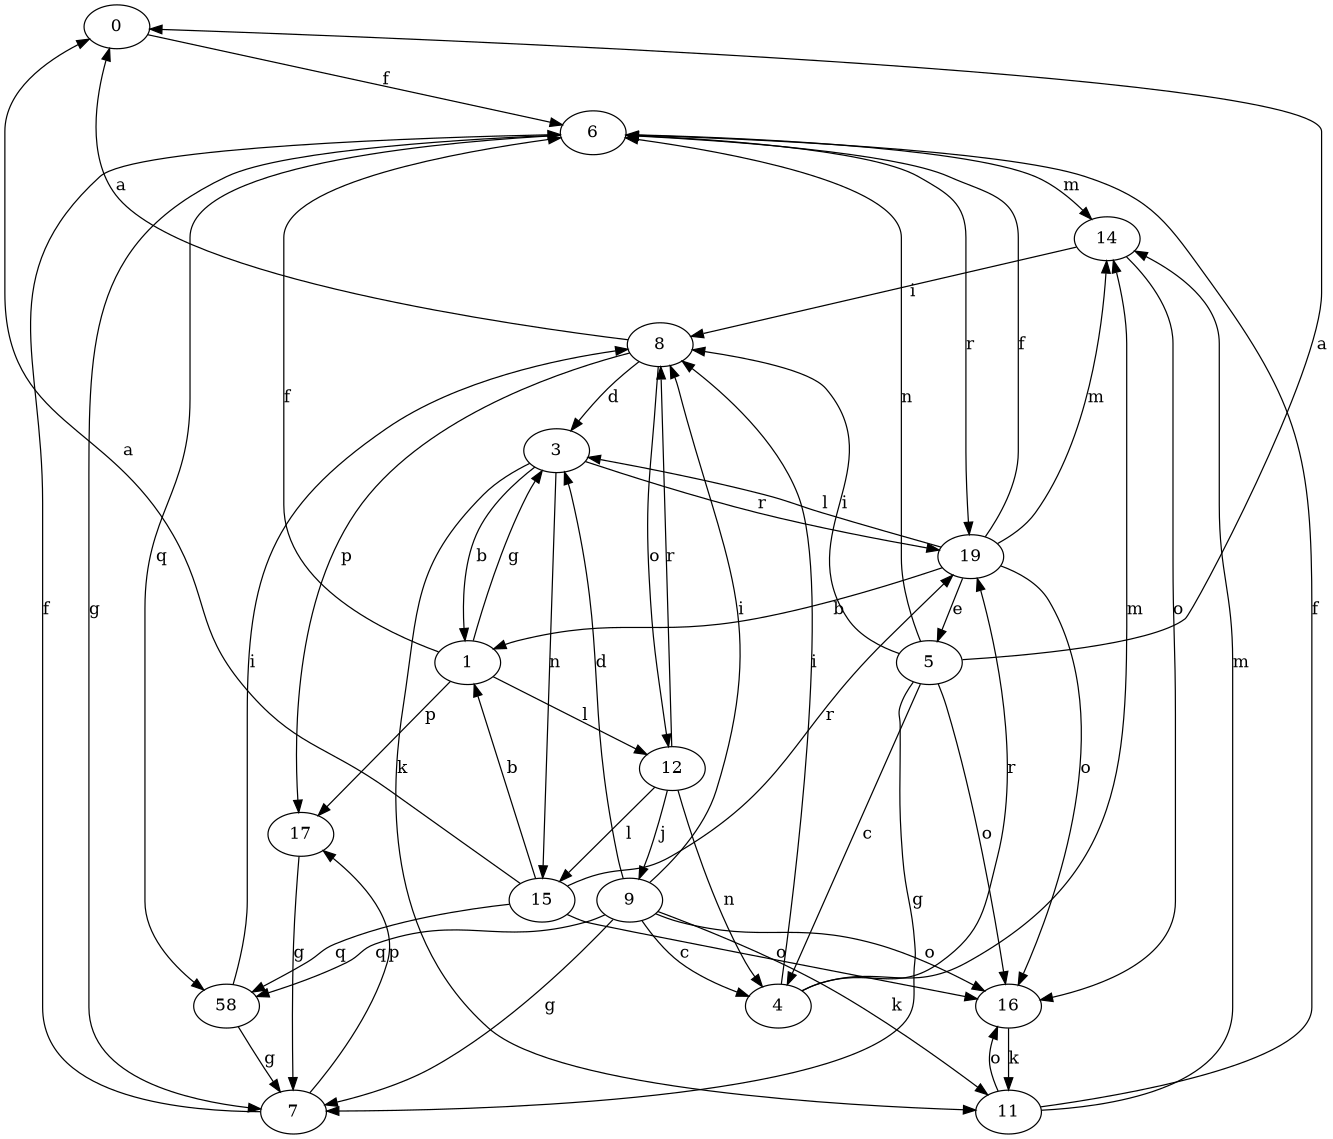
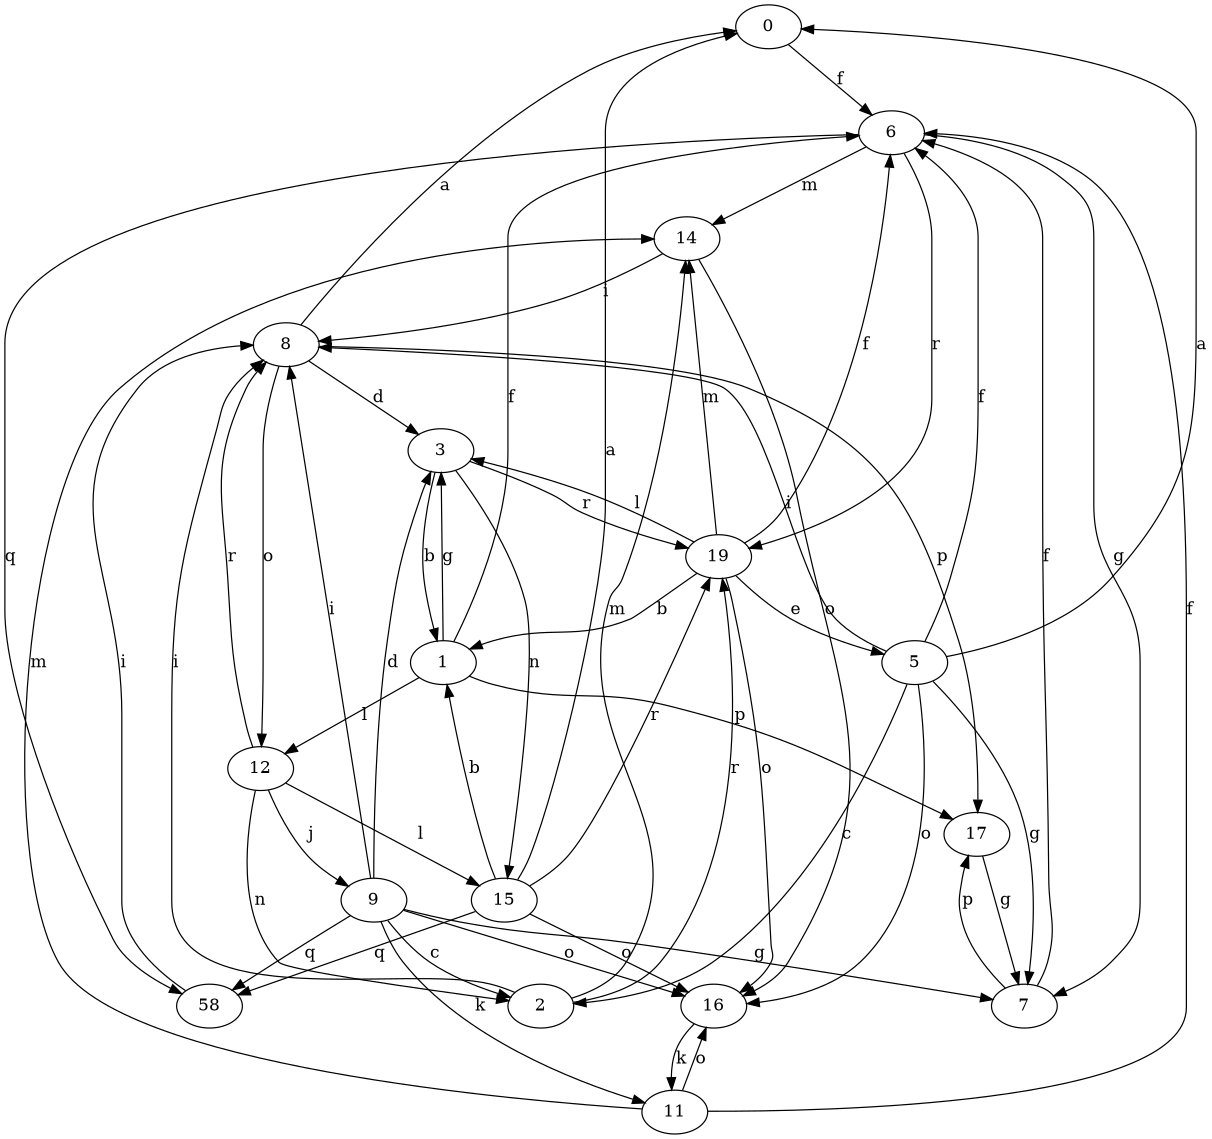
edge "5" -> "6": label "n" -> "f"
edge "3" -> "11": removed, label "k"
node "4": label "4" -> "2"
edge "58" -> "7": removed, label "g"
